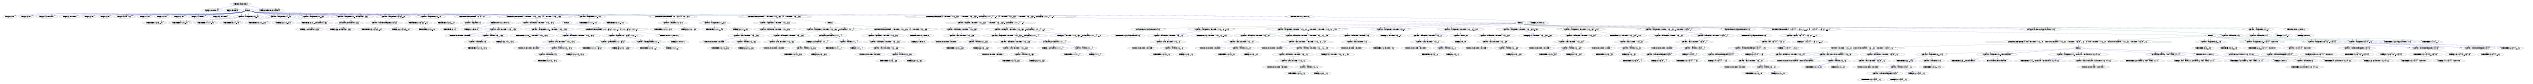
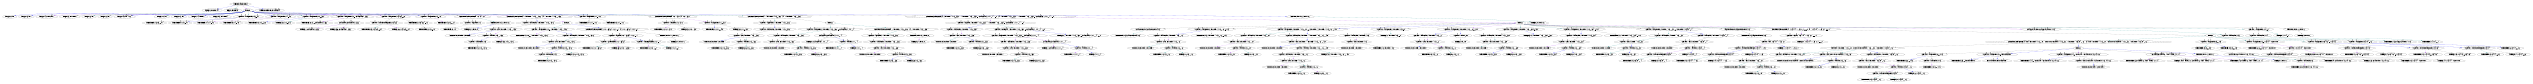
node "(LOCAL,v11: int)": removed
node "(IDENTIFIER,v13,v13 + 320)": added
node "(LITERAL,147,v5[147] = v6)": added
